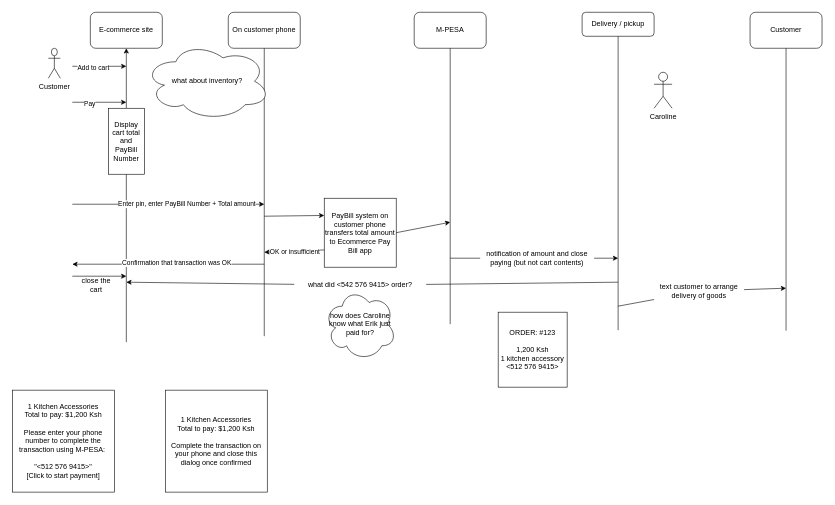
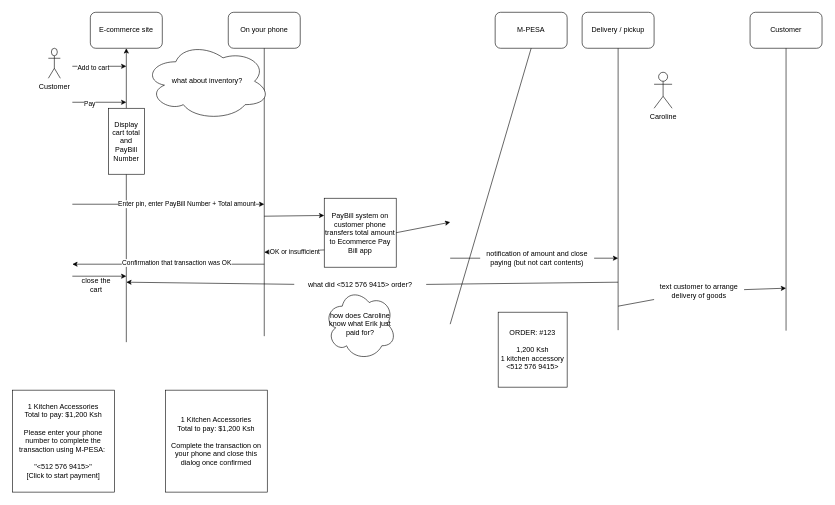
node "Delivery / pickup": size 72x24 -> 72x36
node "On customer phone": label "On customer phone" -> "On your phone"
node "M-PESA": moved (450, 30) -> (531, 30)
node "what did <542 576 9415> order?": label "what did <542 576 9415> order?" -> "what did <512 576 9415> order?"
